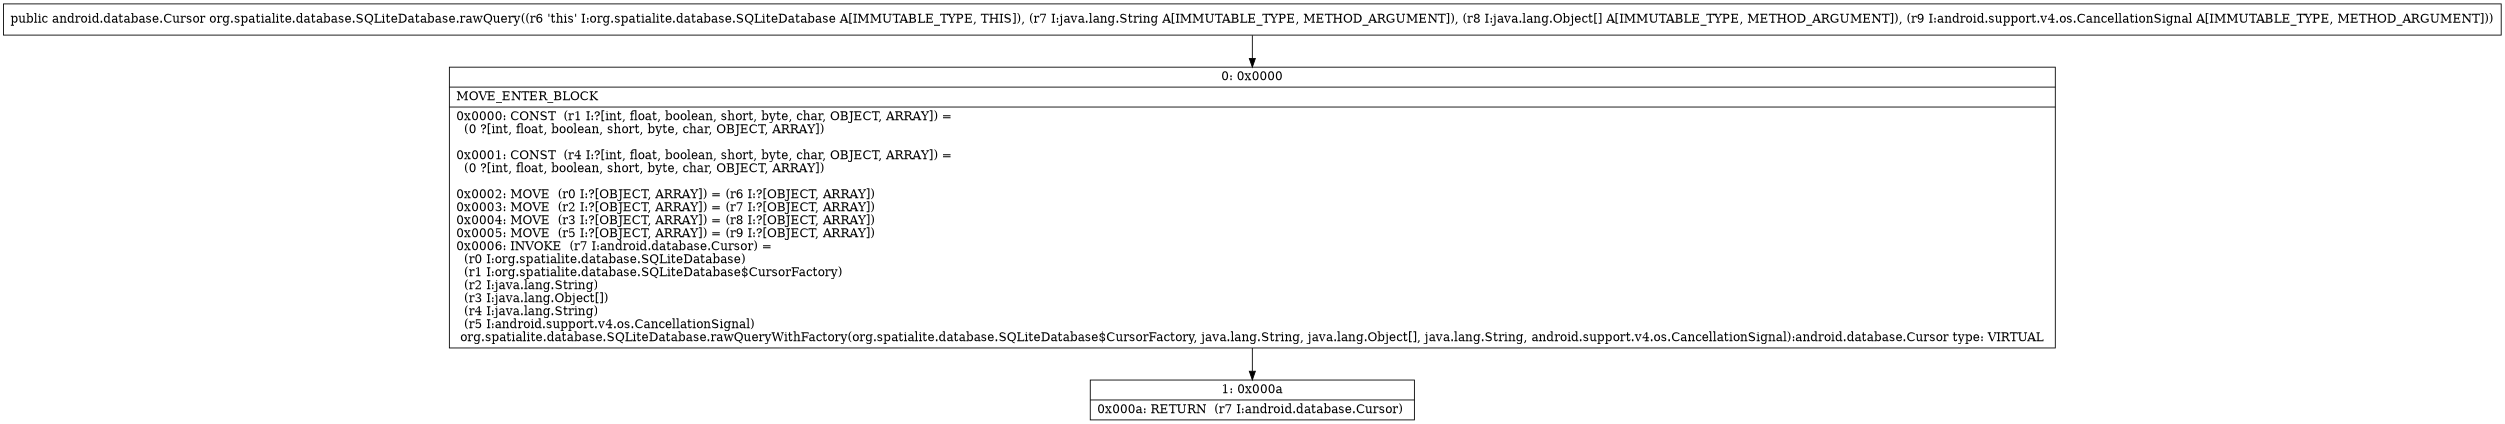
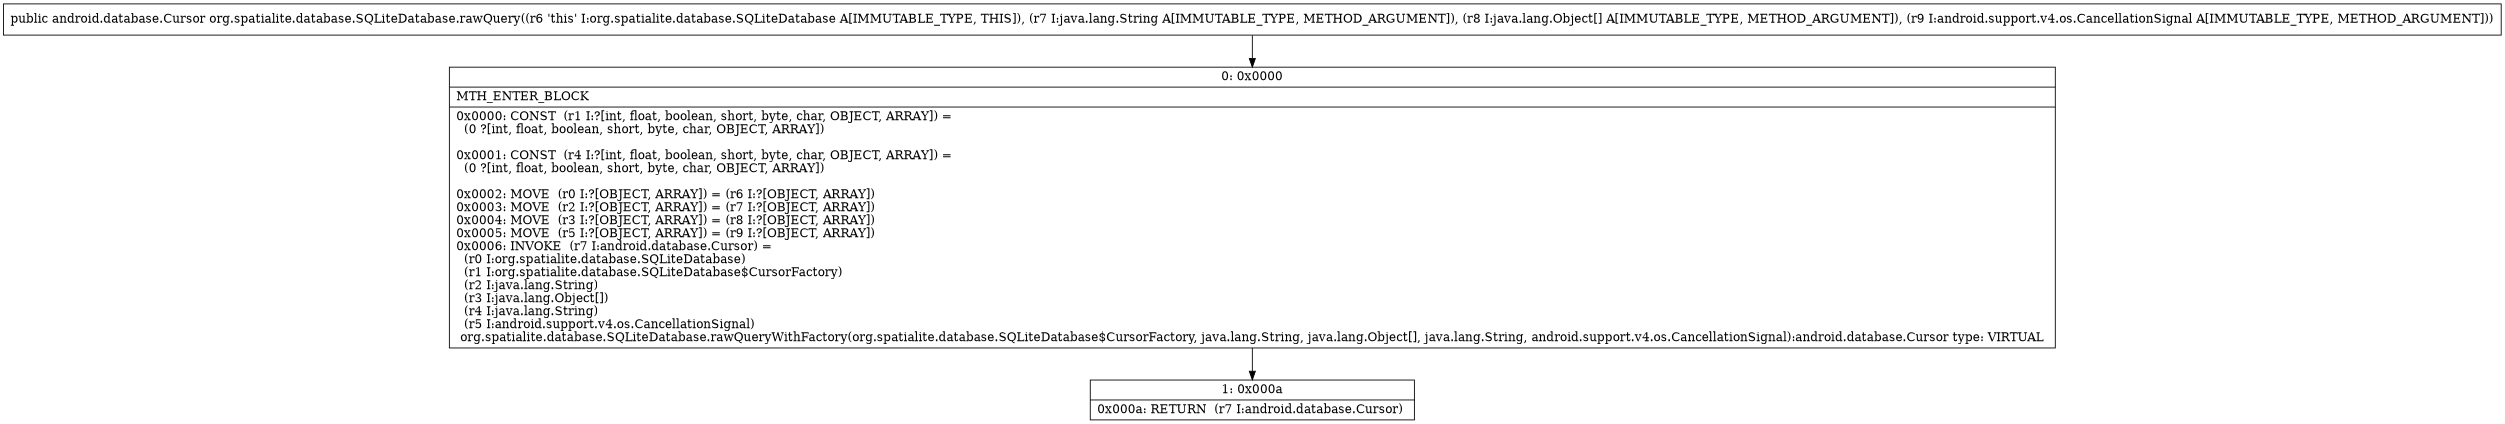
node "0: 0x0000": text "MOVE_ENTER_BLOCK" -> "MTH_ENTER_BLOCK"
